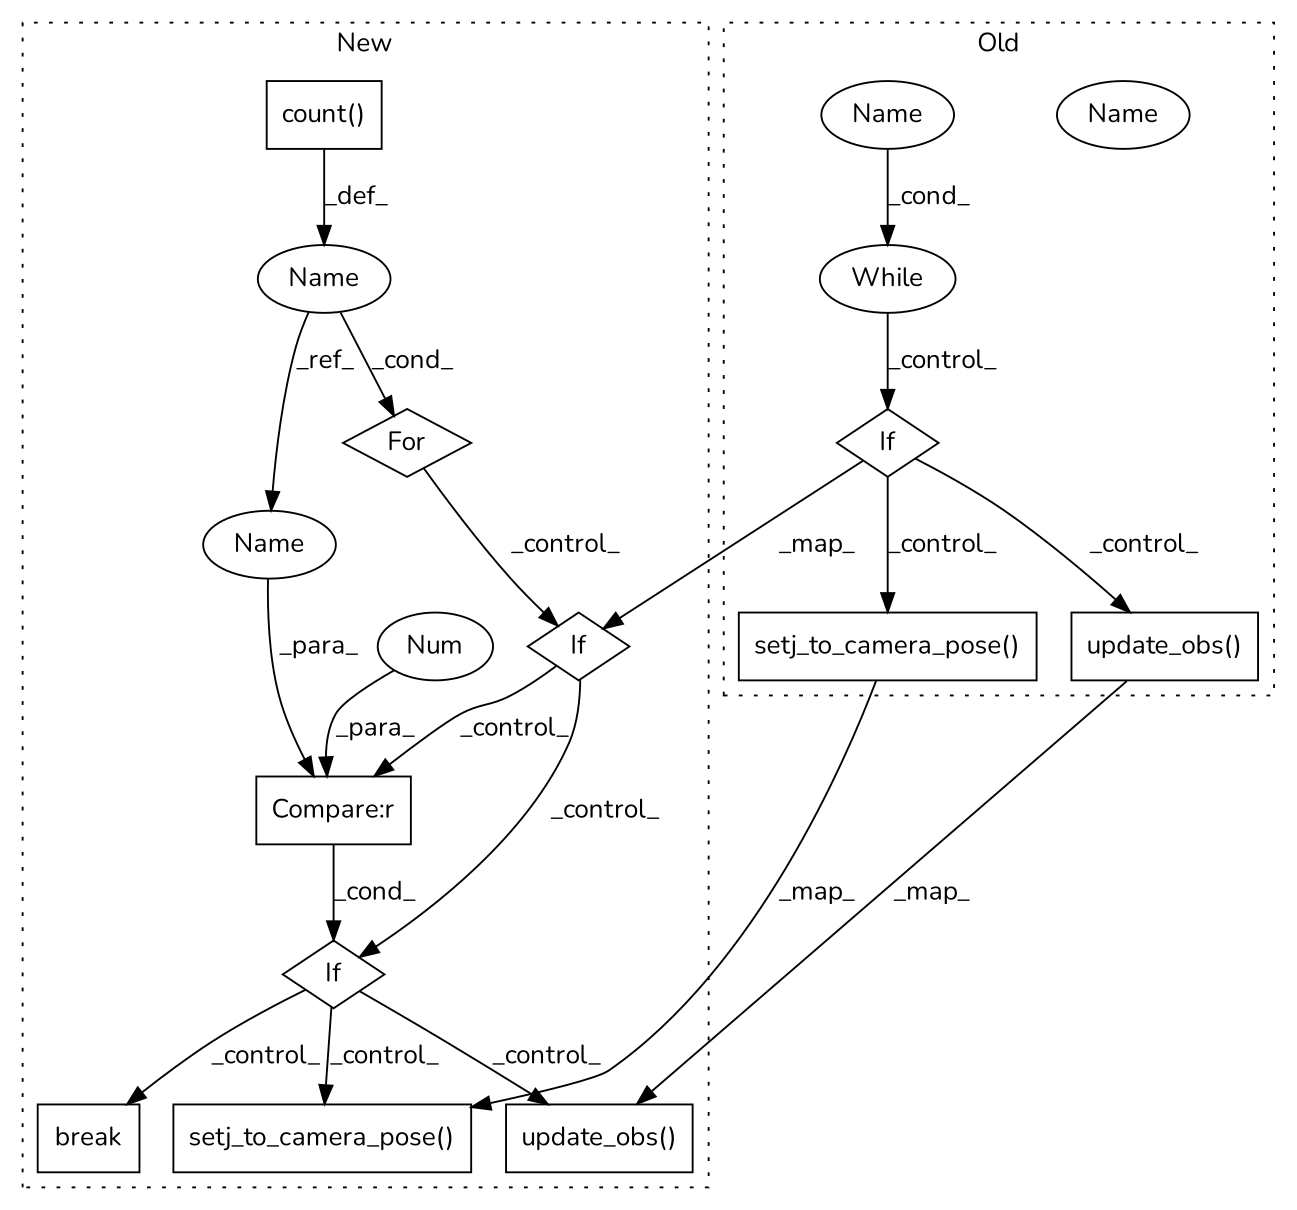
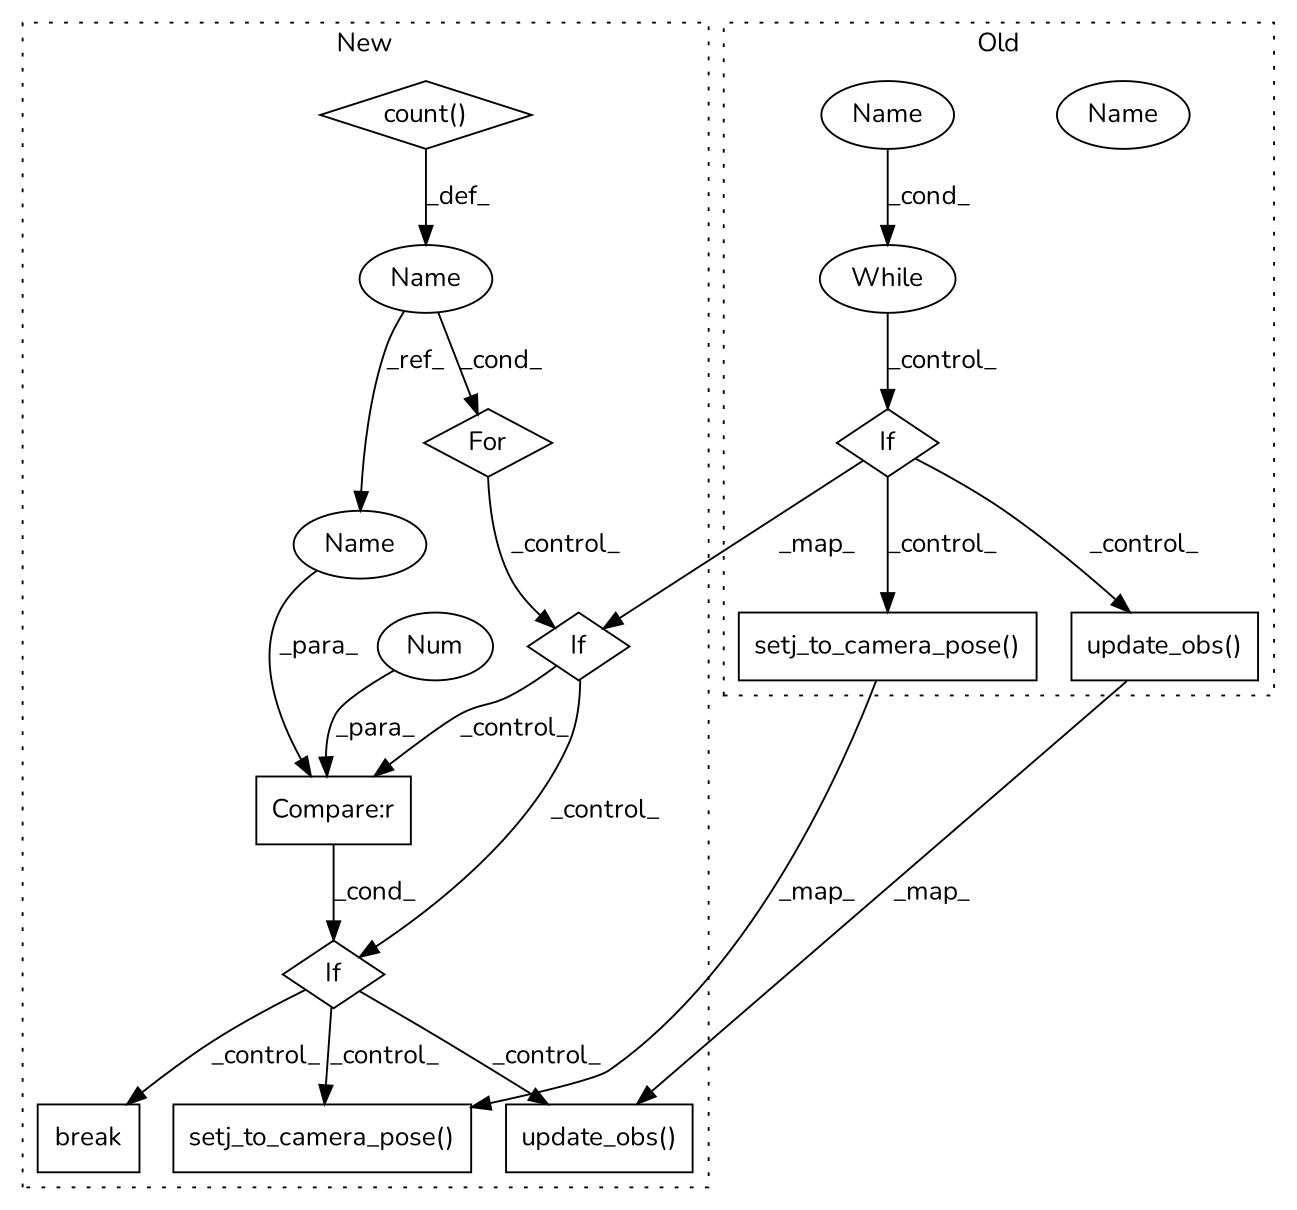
node "count()": shape box -> diamond
